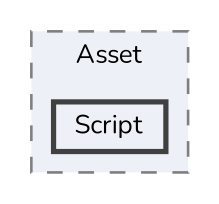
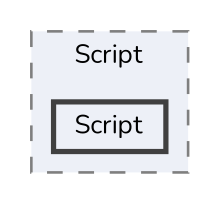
cluster "Asset": label "Asset" -> "Script"
